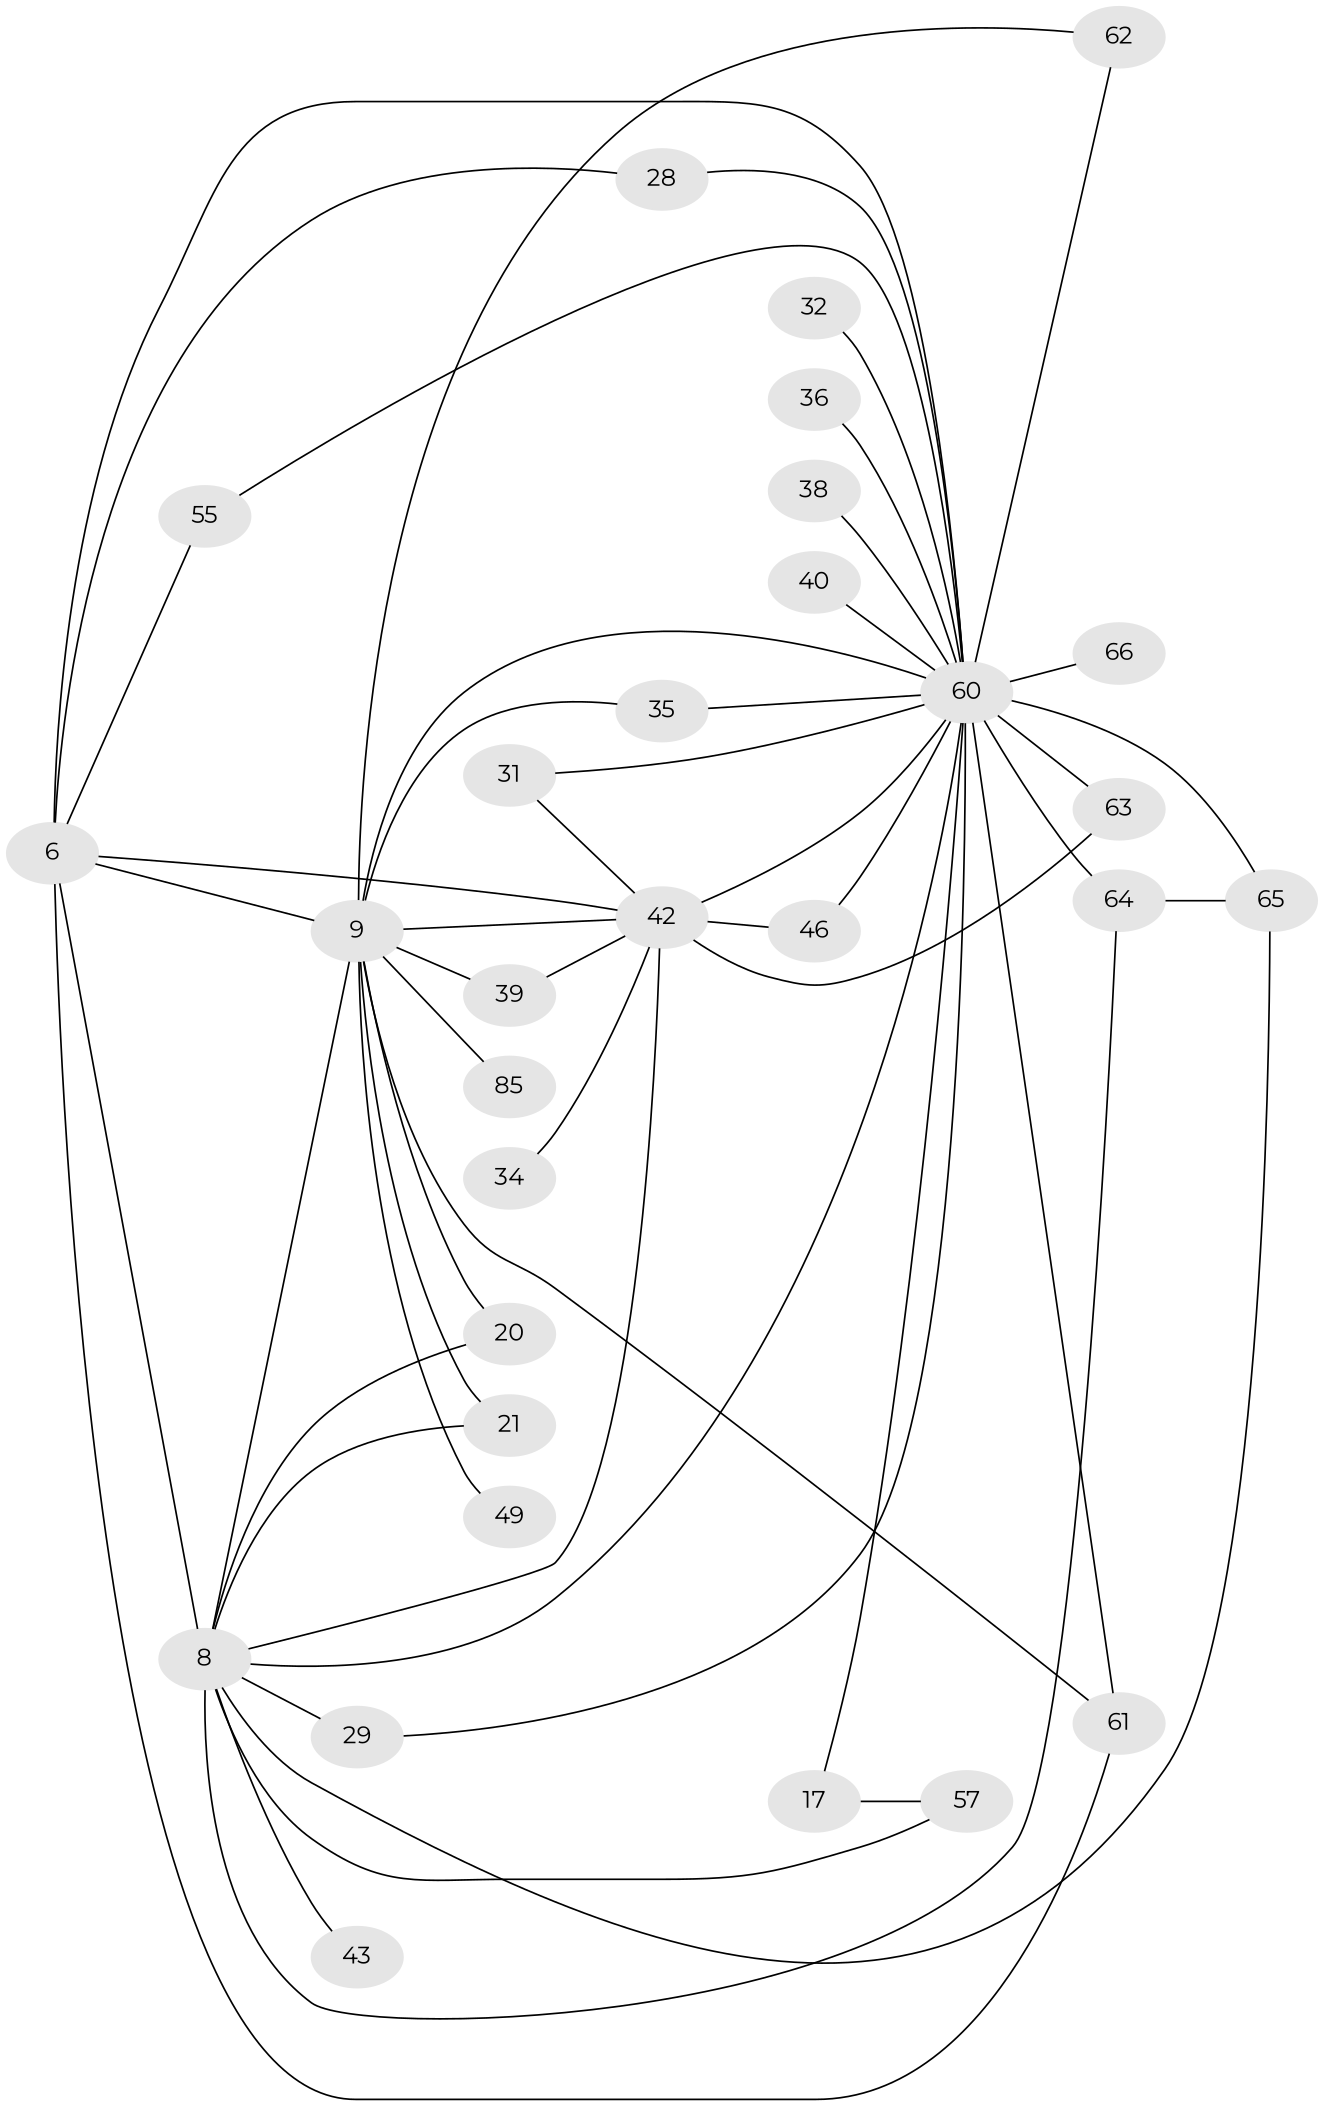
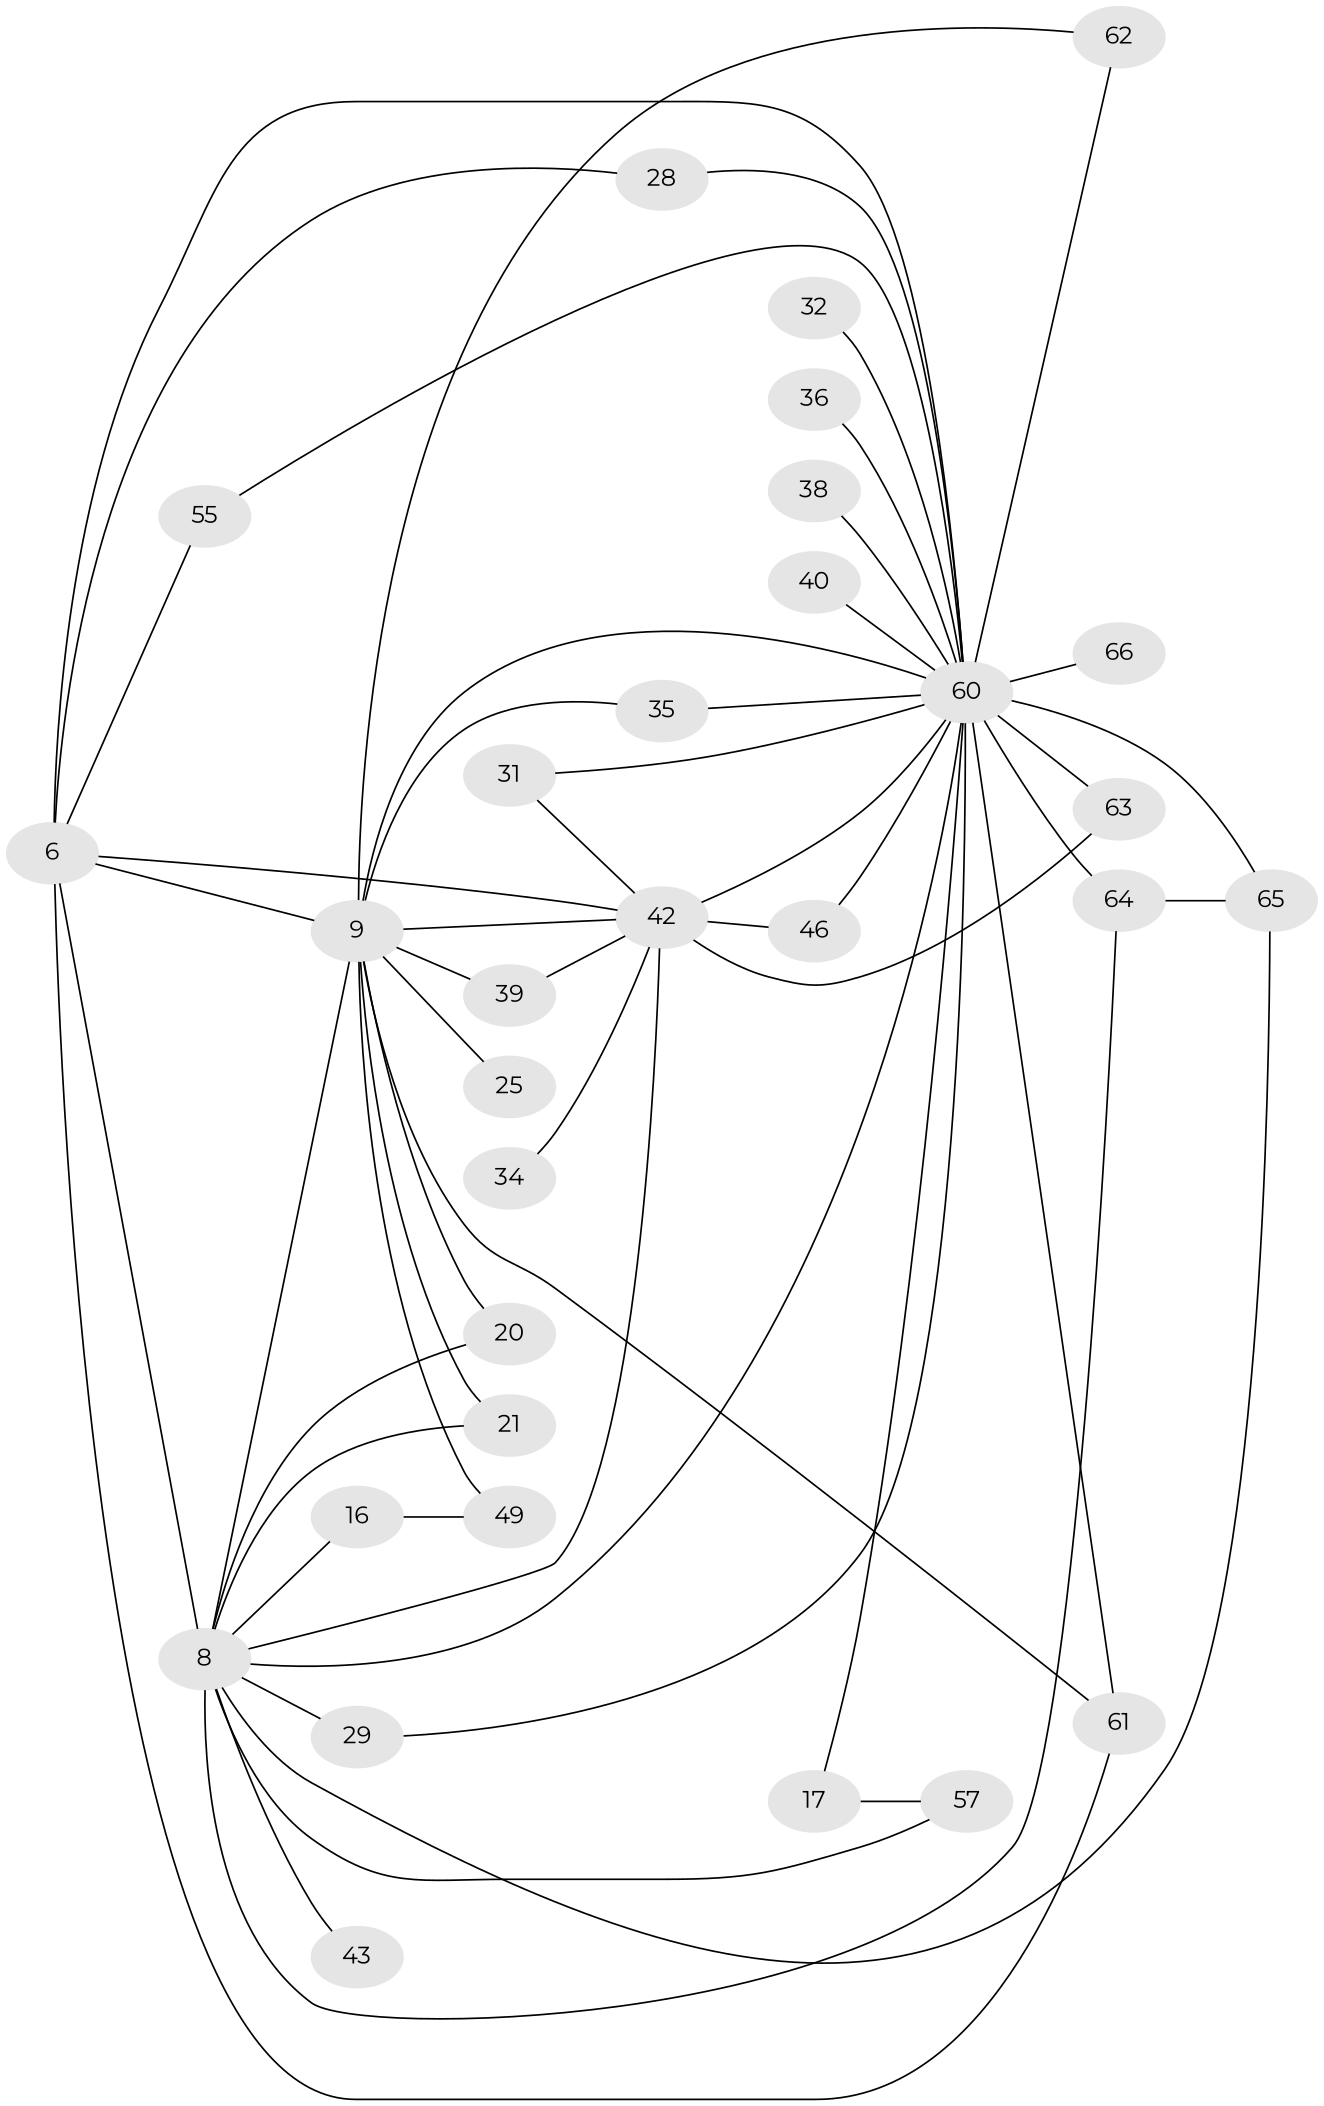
node "85": label "85" -> "25"
node "16": added
